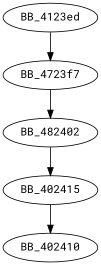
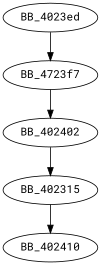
node "BB_4123ed": label "BB_4123ed" -> "BB_4023ed"
node "BB_482402": label "BB_482402" -> "BB_402402"
node "BB_402415": label "BB_402415" -> "BB_402315"
